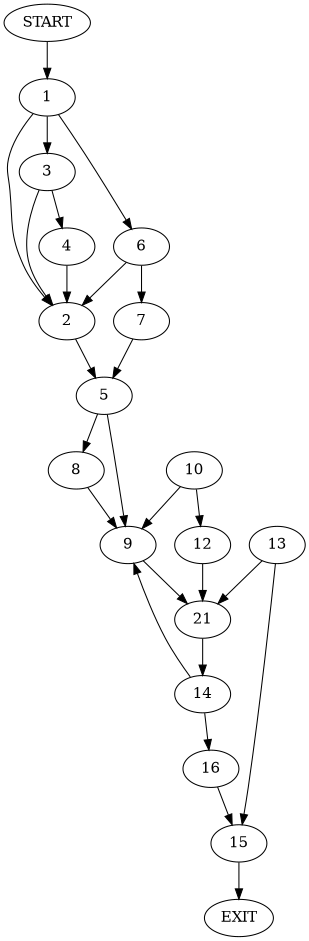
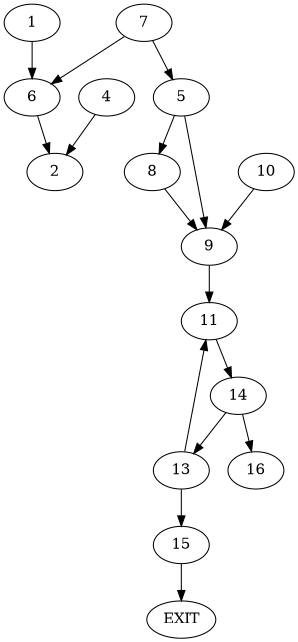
node "START": removed
node "3": removed
edge "1" -> "2": removed
edge "6" -> "7": reversed
edge "2" -> "5": removed
node "12": removed
node "21": label "21" -> "11"
edge "14" -> "9": now "14" -> "13"
edge "16" -> "15": removed
